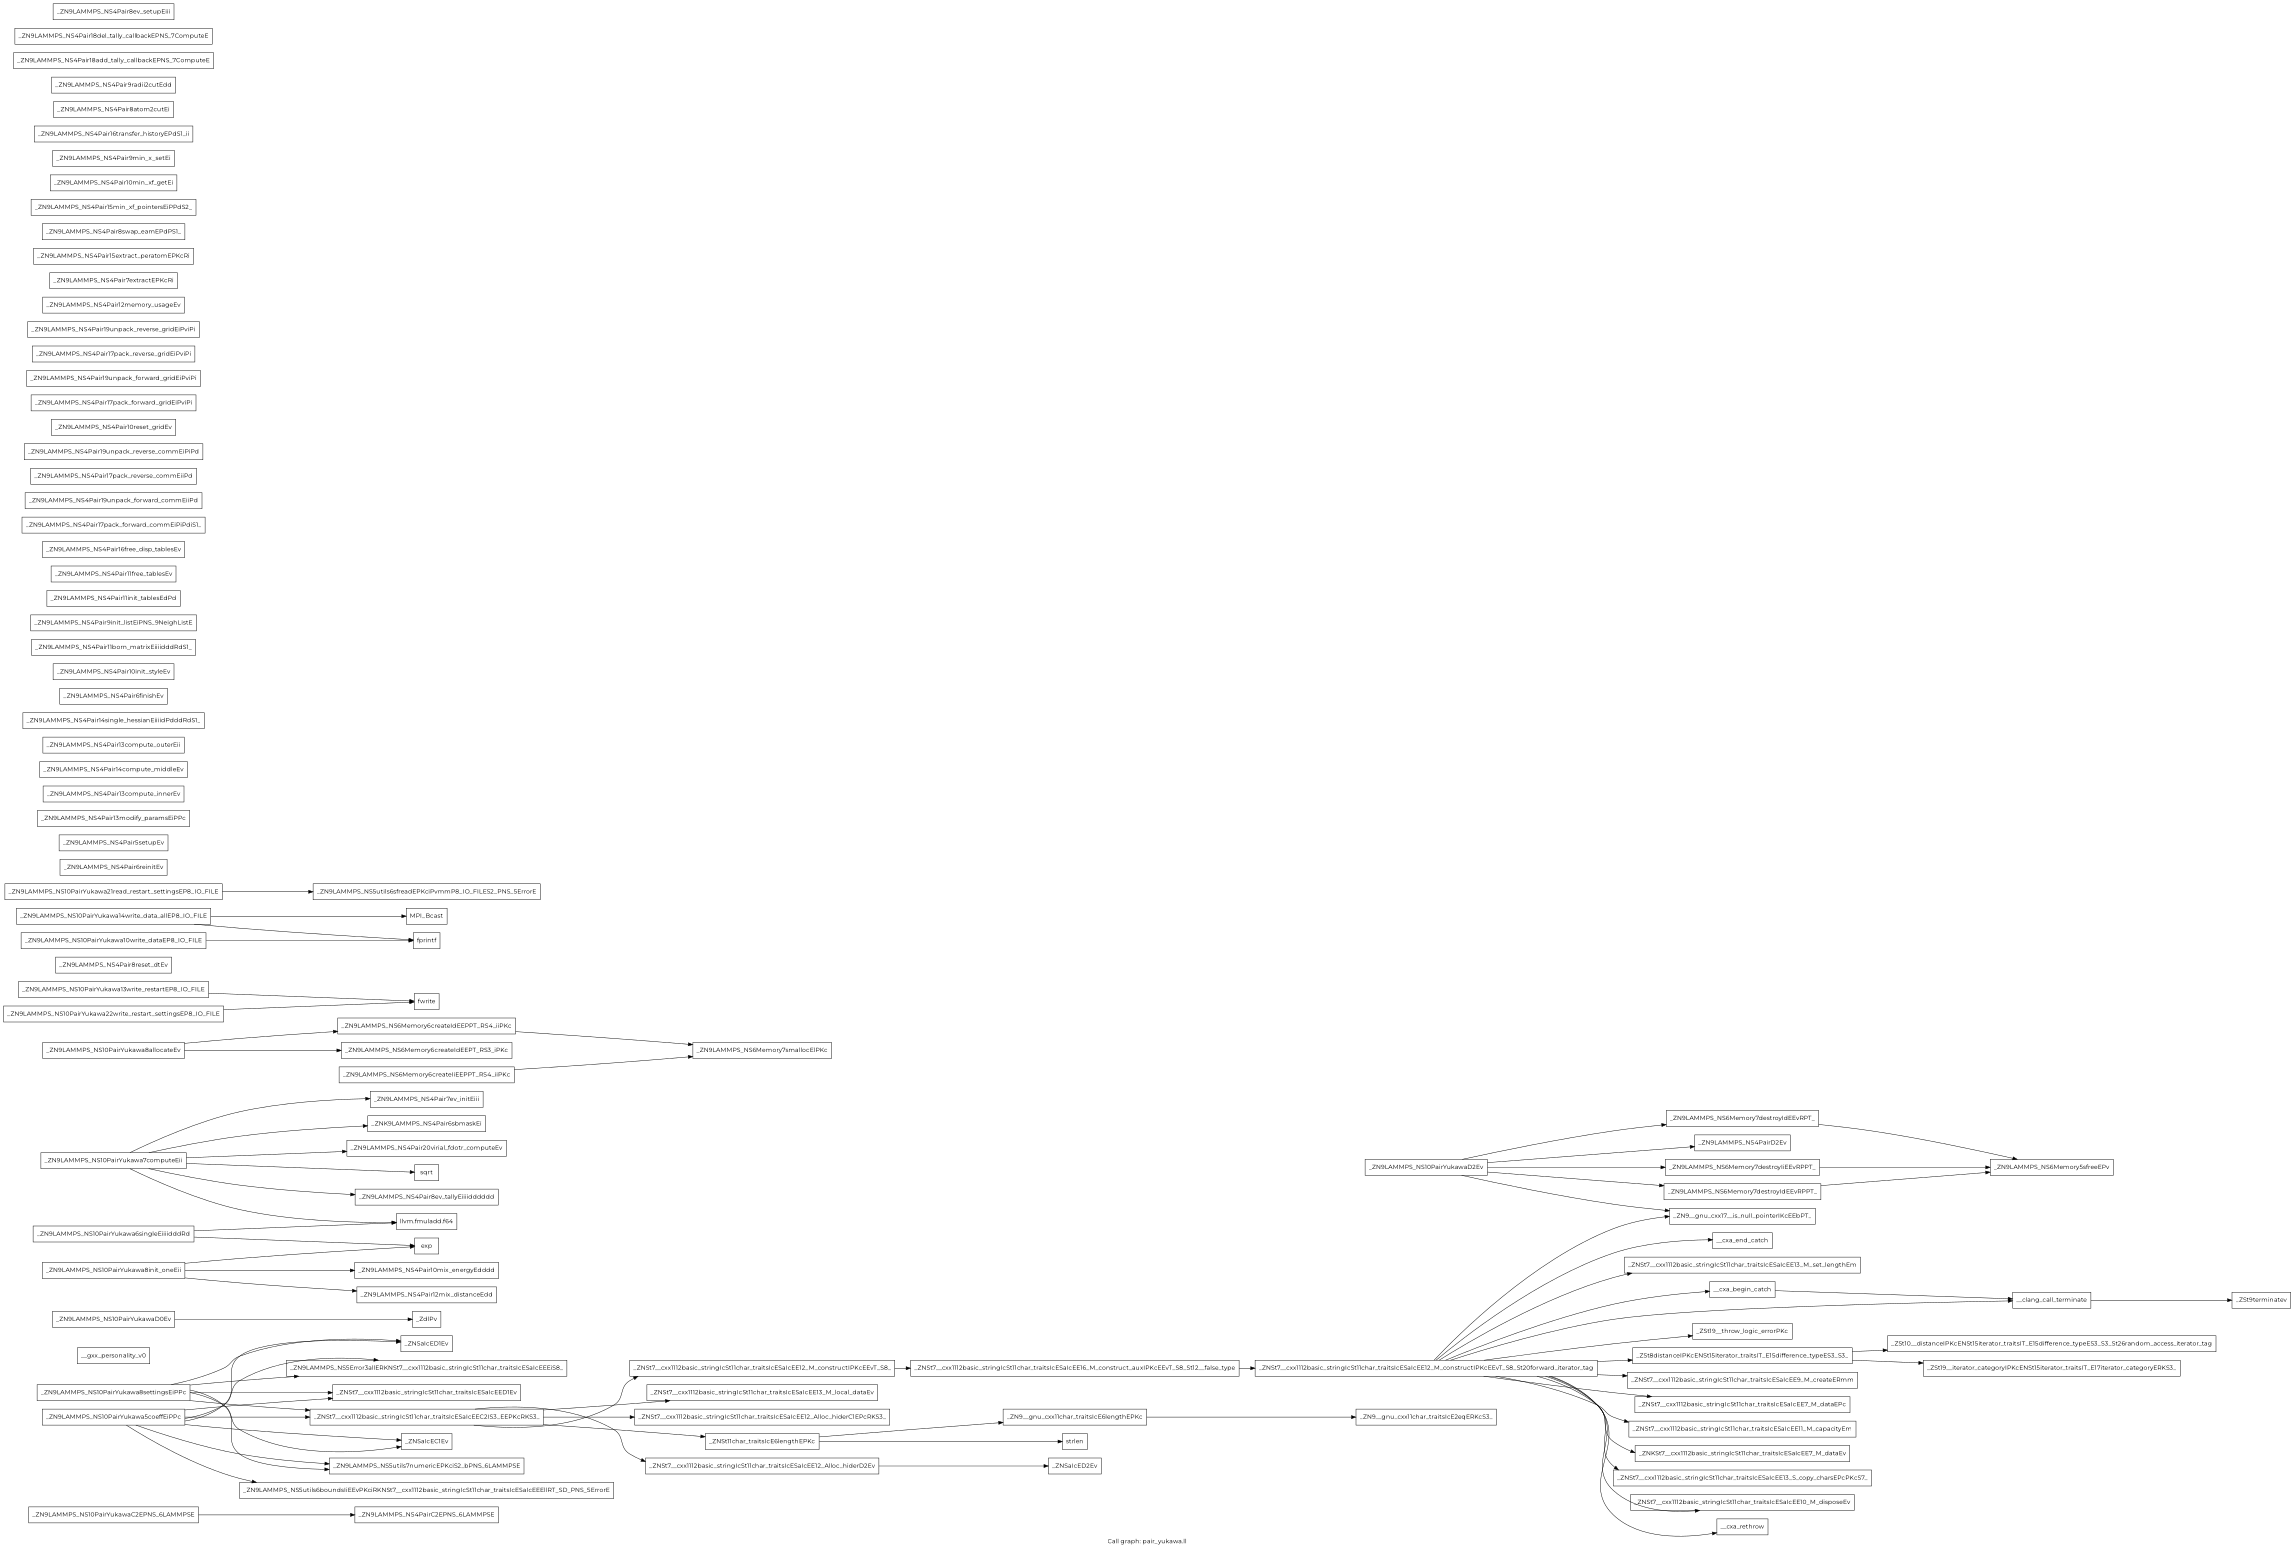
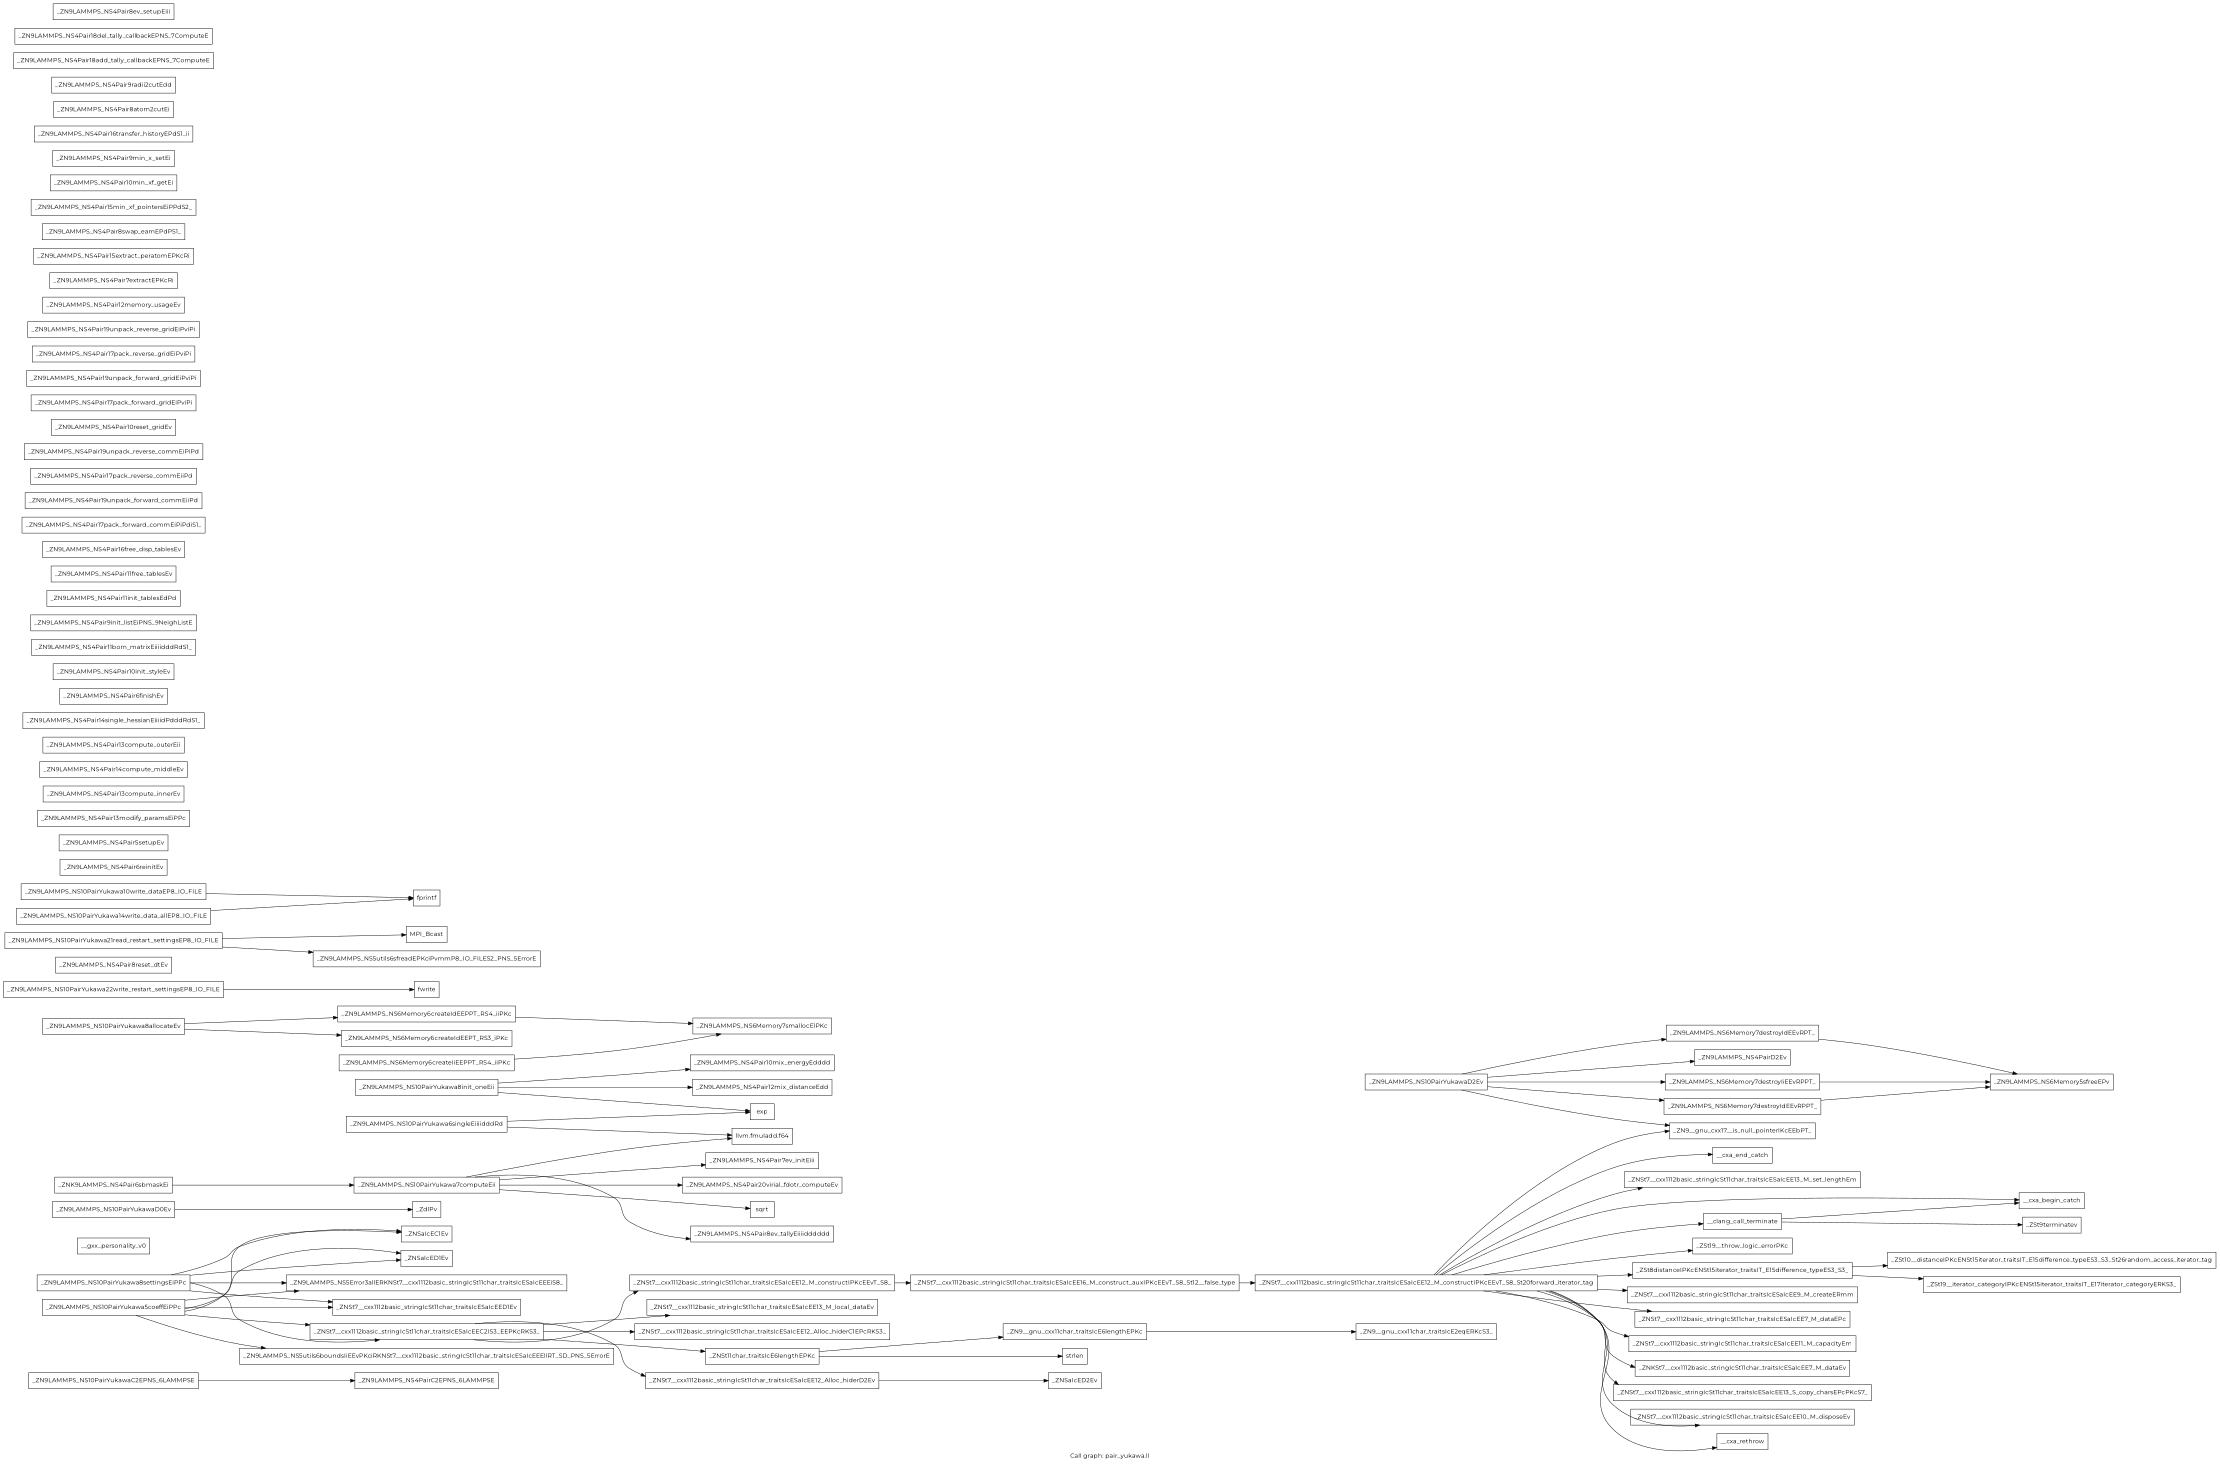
edge "_ZN9LAMMPS_NS10PairYukawa14write_data_allEP8_IO_FILE" -> "MPI_Bcast": now "_ZN9LAMMPS_NS10PairYukawa21read_restart_settingsEP8_IO_FILE" -> "MPI_Bcast"
node "_ZN9LAMMPS_NS10PairYukawa13write_restartEP8_IO_FILE": removed
edge "_ZN9LAMMPS_NS10PairYukawa7computeEii" -> "_ZNK9LAMMPS_NS4Pair6sbmaskEi": reversed
edge "__cxa_begin_catch" -> "__clang_call_terminate": reversed
node "_ZN9LAMMPS_NS5utils7numericEPKciS2_bPNS_6LAMMPSE": removed
